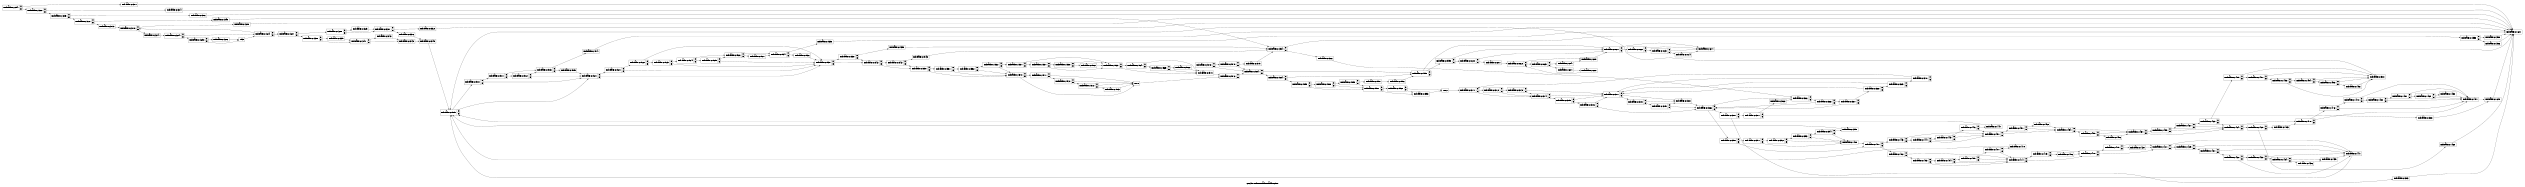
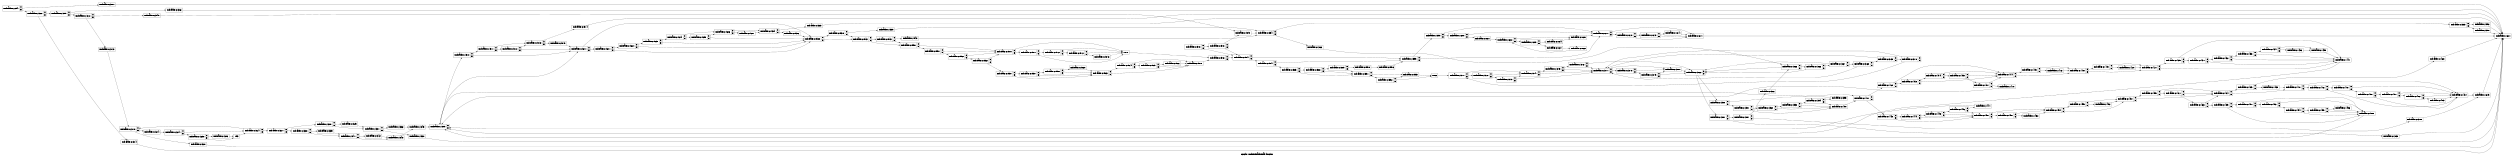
edge "xmlreader.c:1349:" -> "xmlreader.c:1354:": now "xmlreader.c:1349:" -> "xmlreader.c:1579:"
